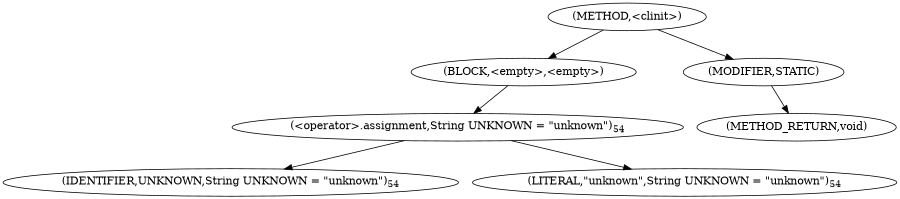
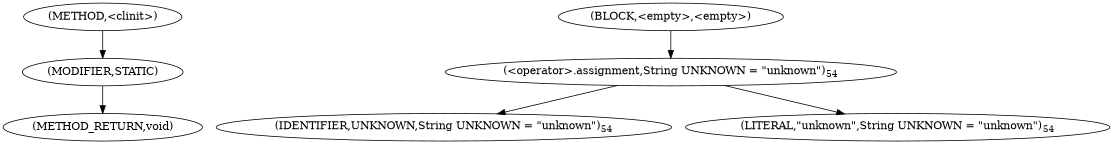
edge "(METHOD,<clinit>)" -> "(BLOCK,<empty>,<empty>)": removed
